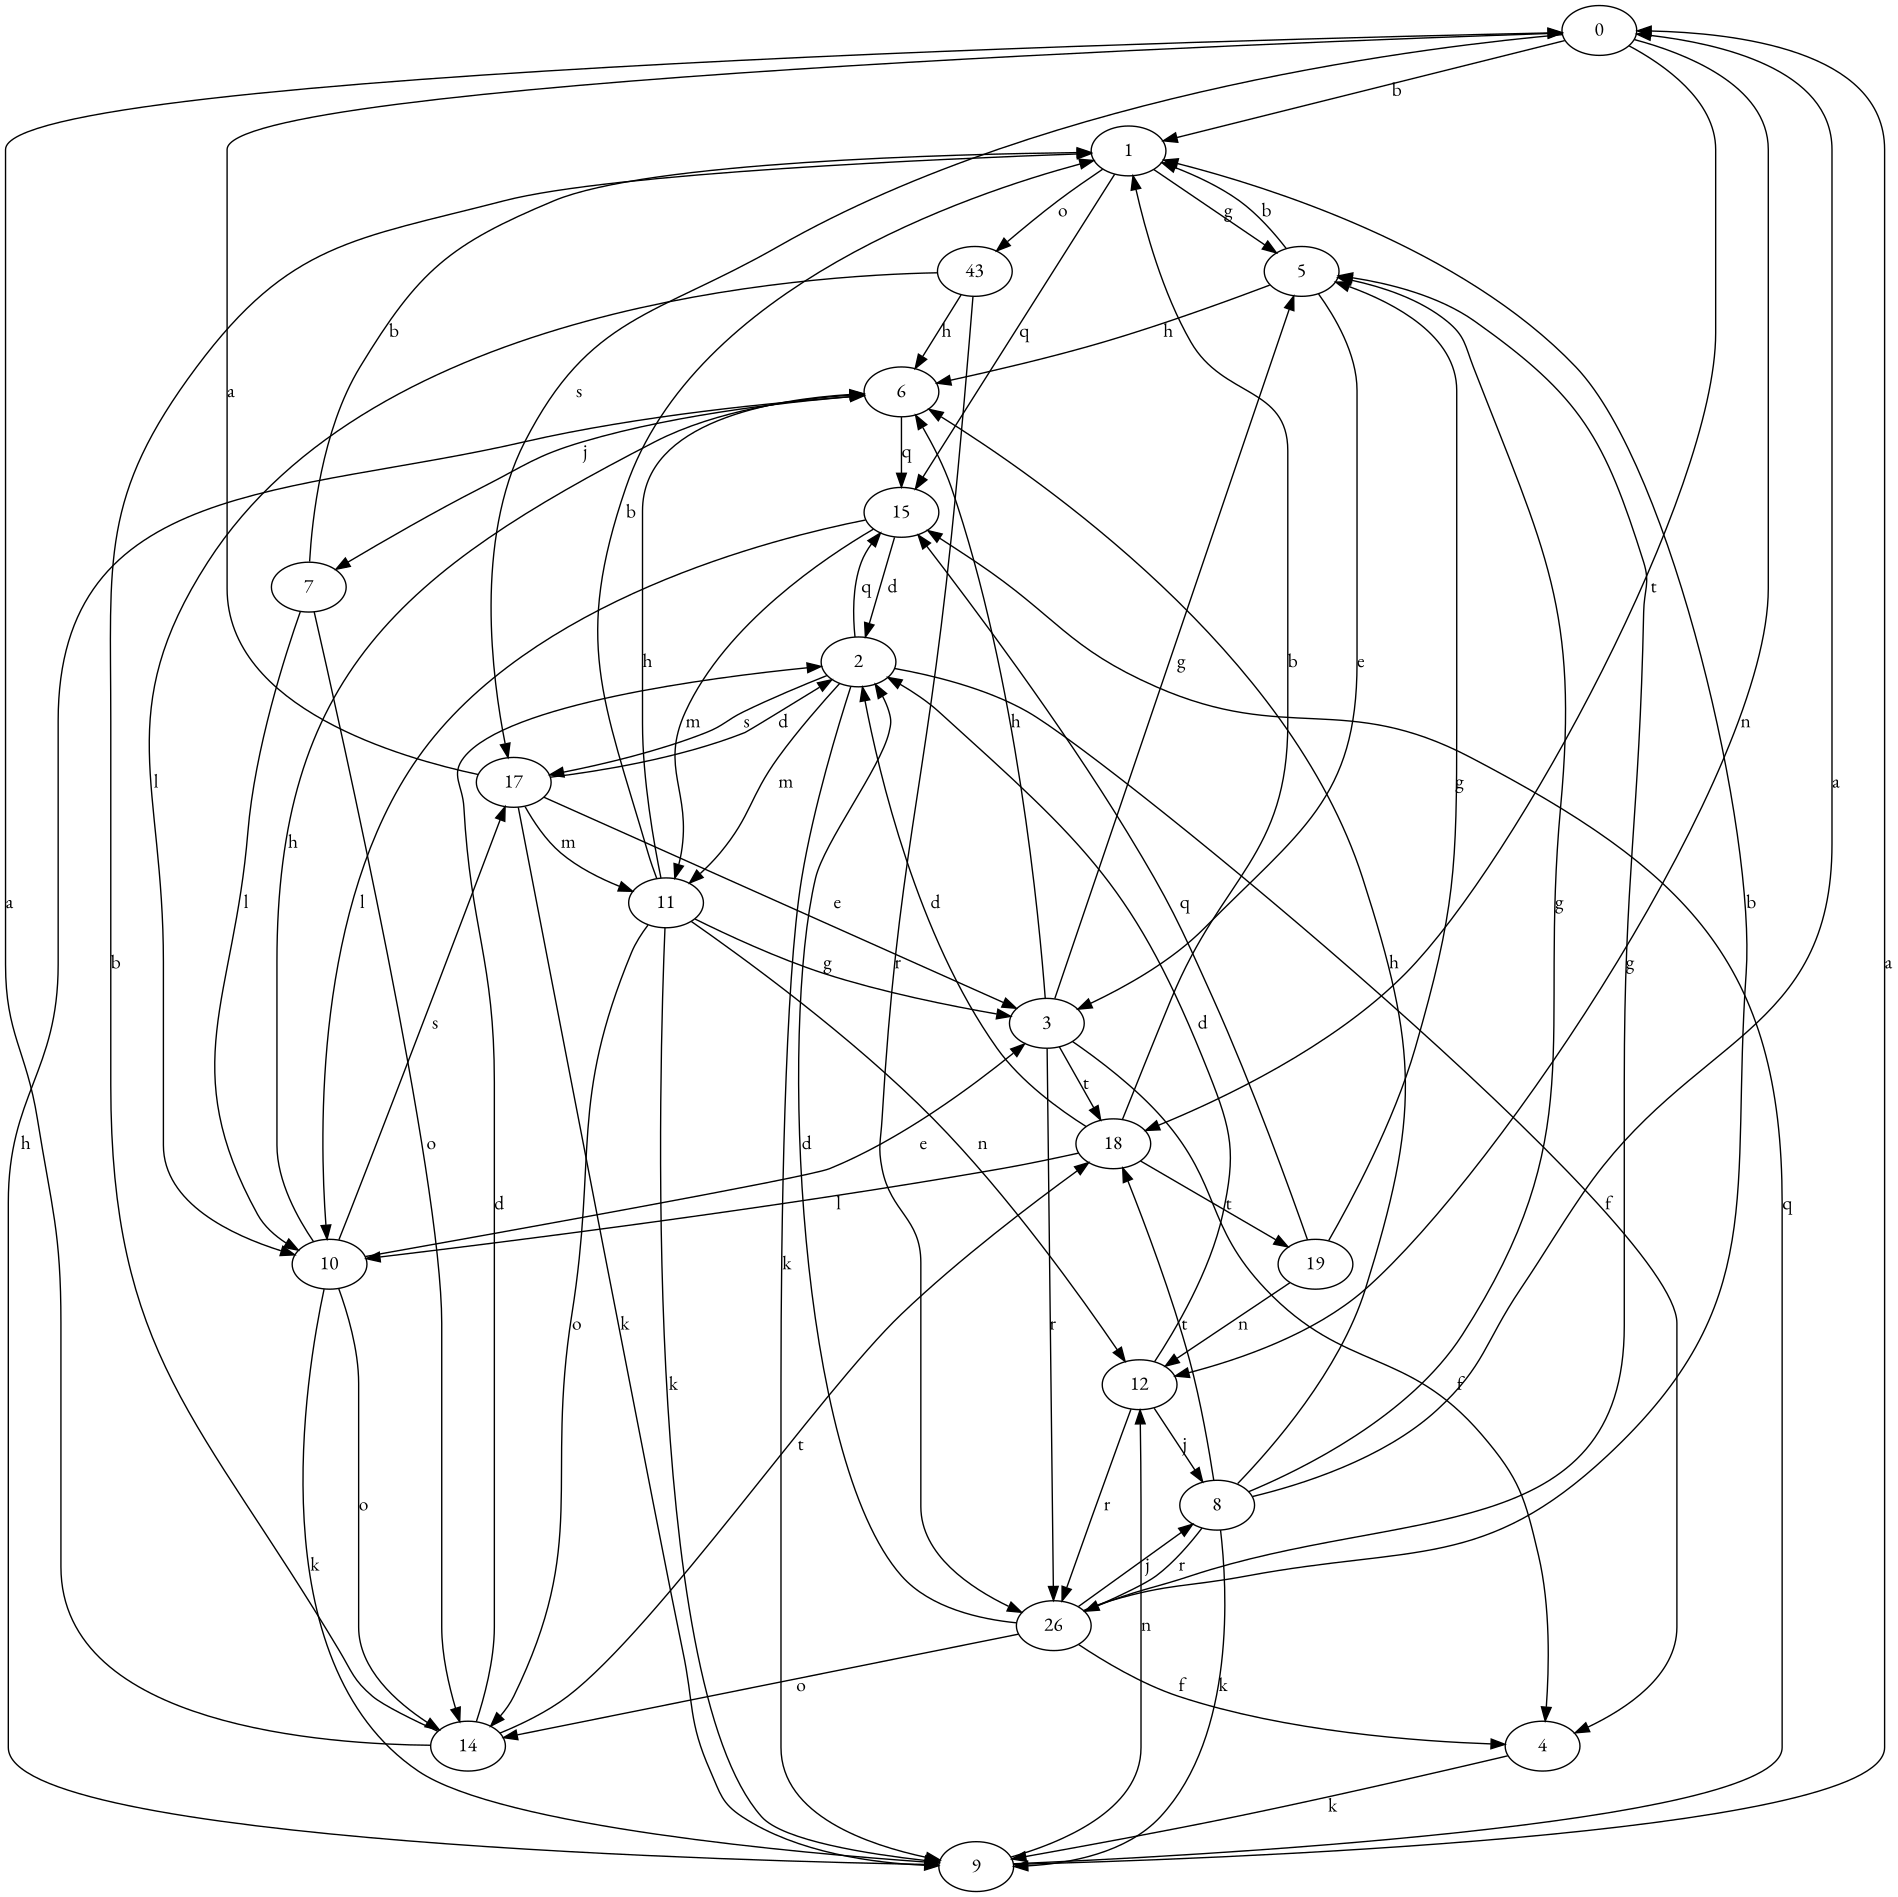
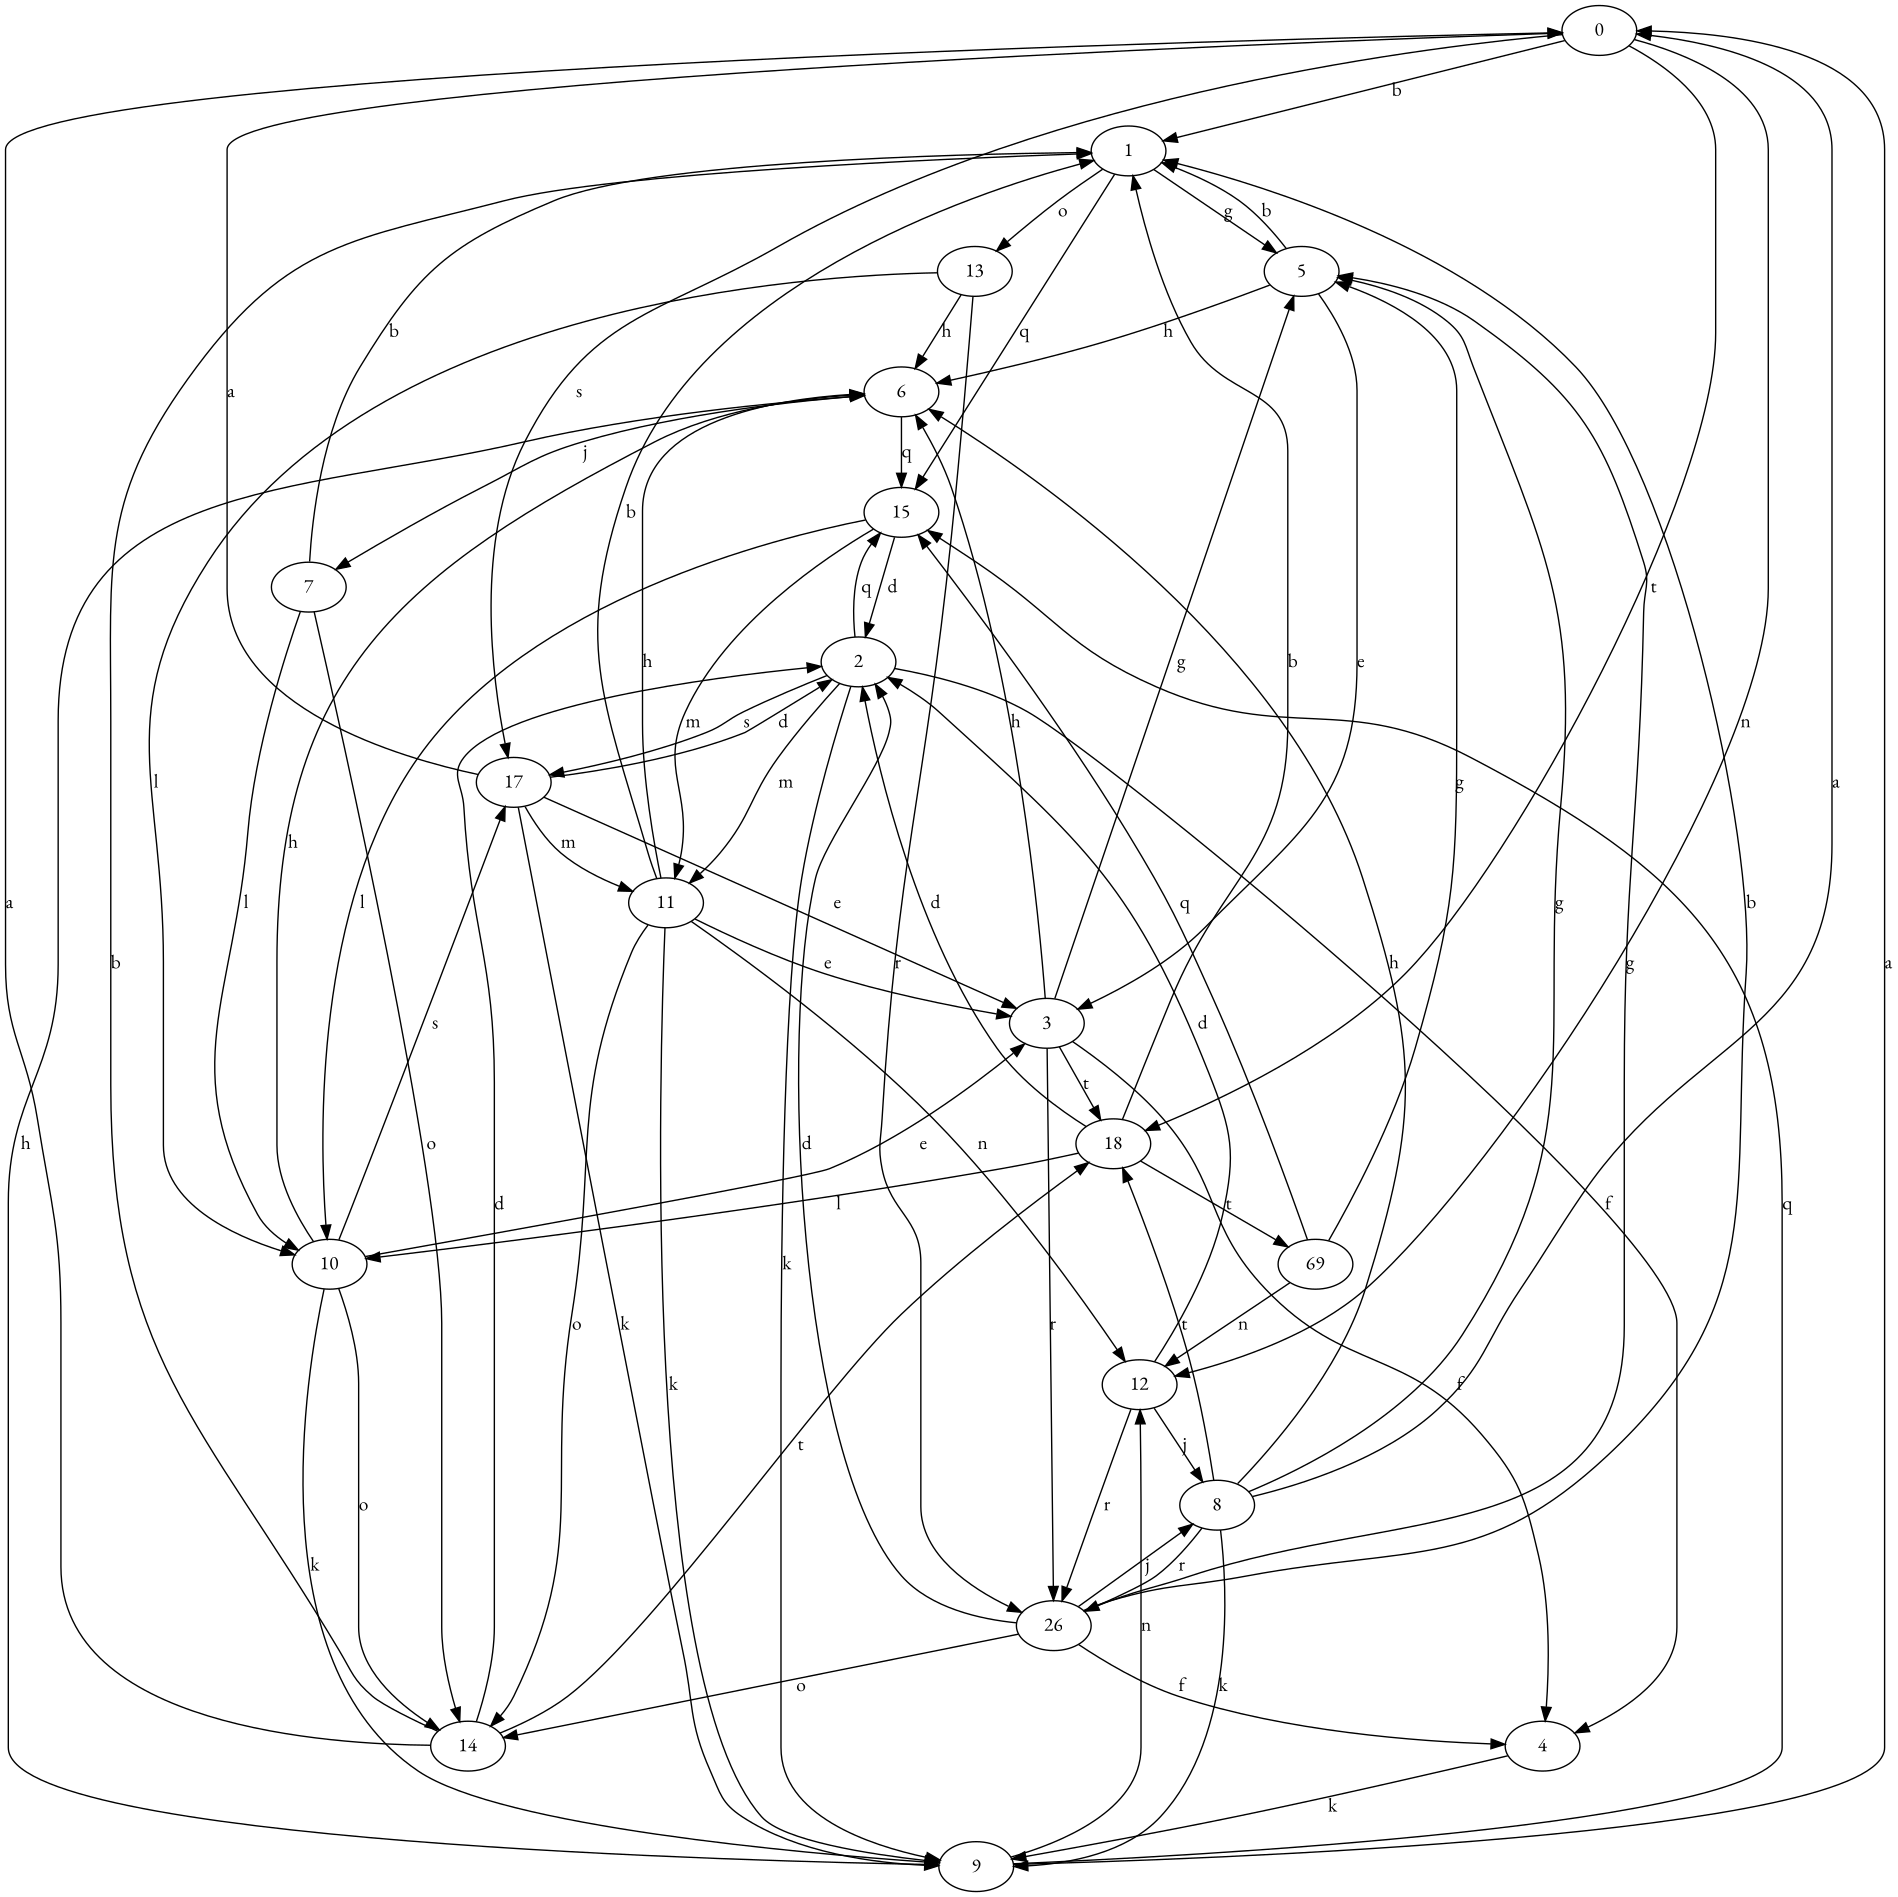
node "43": label "43" -> "13"
edge "11" -> "3": label "g" -> "e"
node "19": label "19" -> "69"
